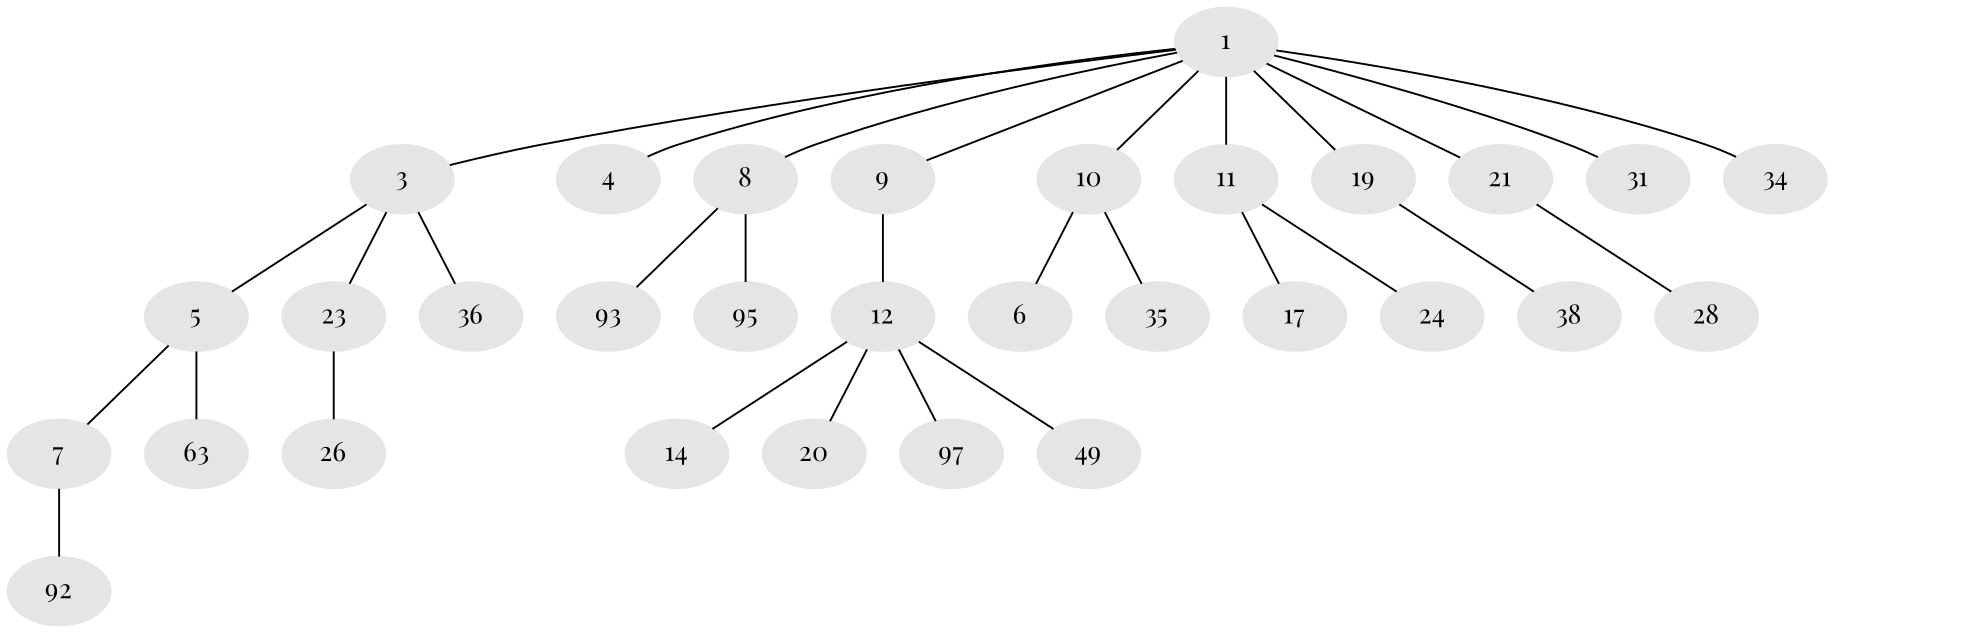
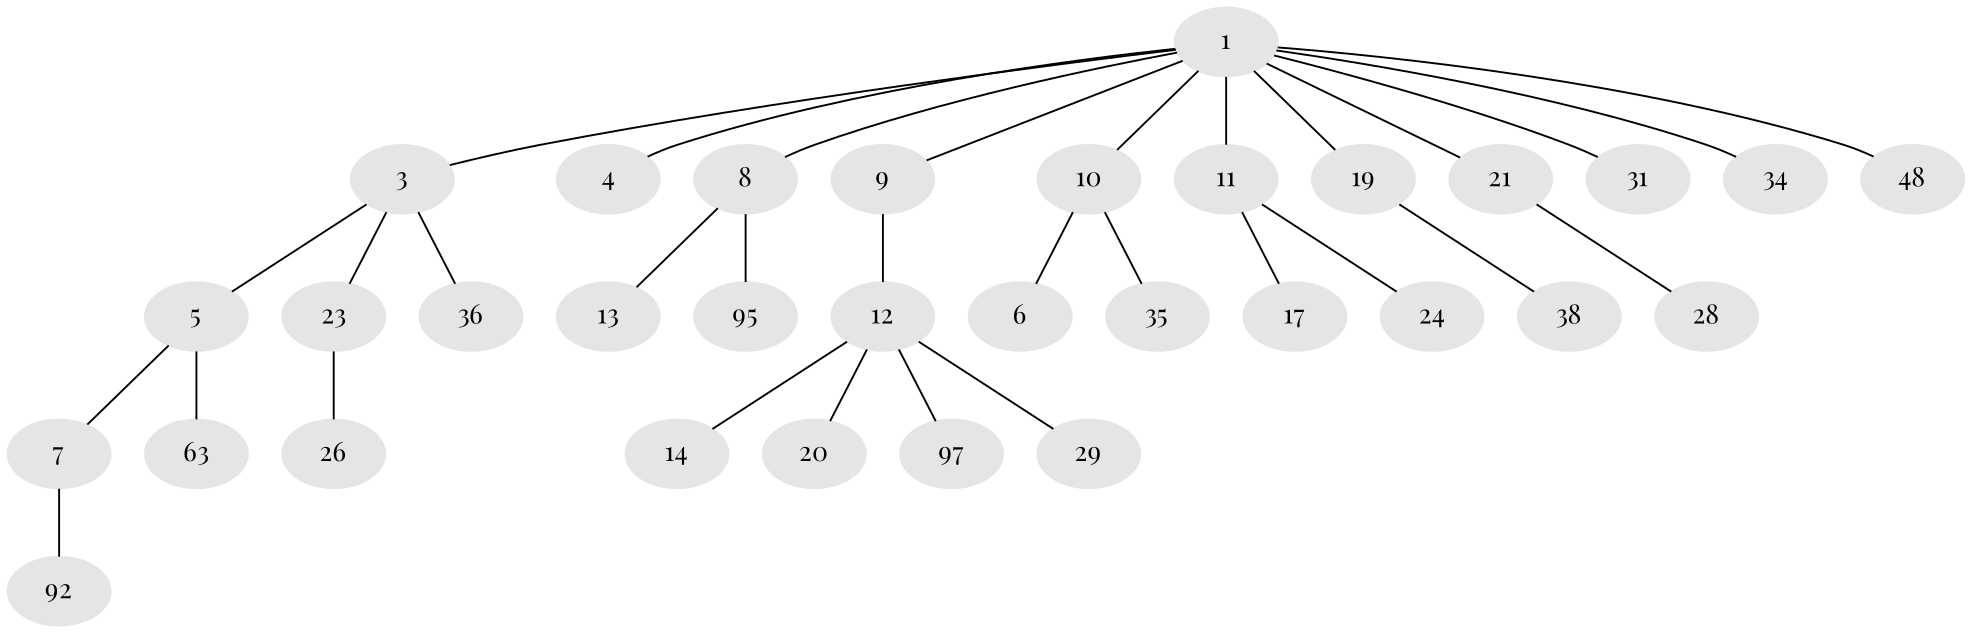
node "48": added
node "93": label "93" -> "13"
node "49": label "49" -> "29"
